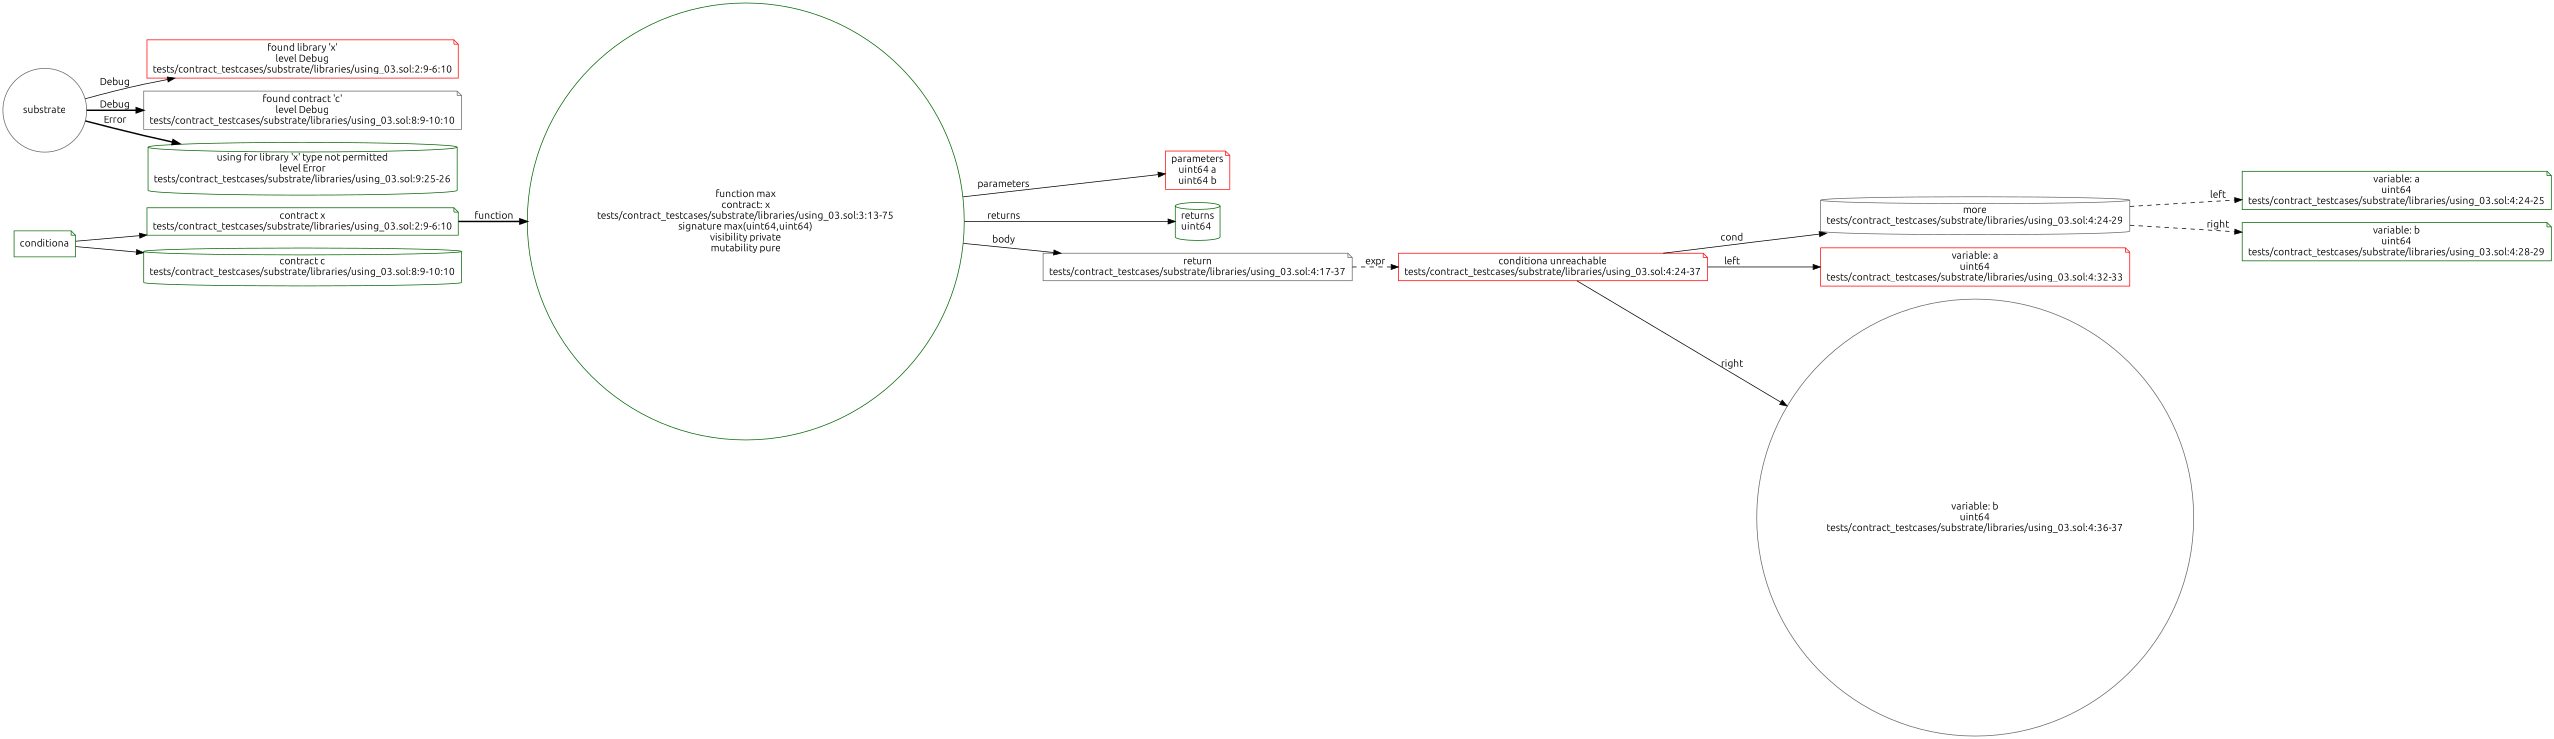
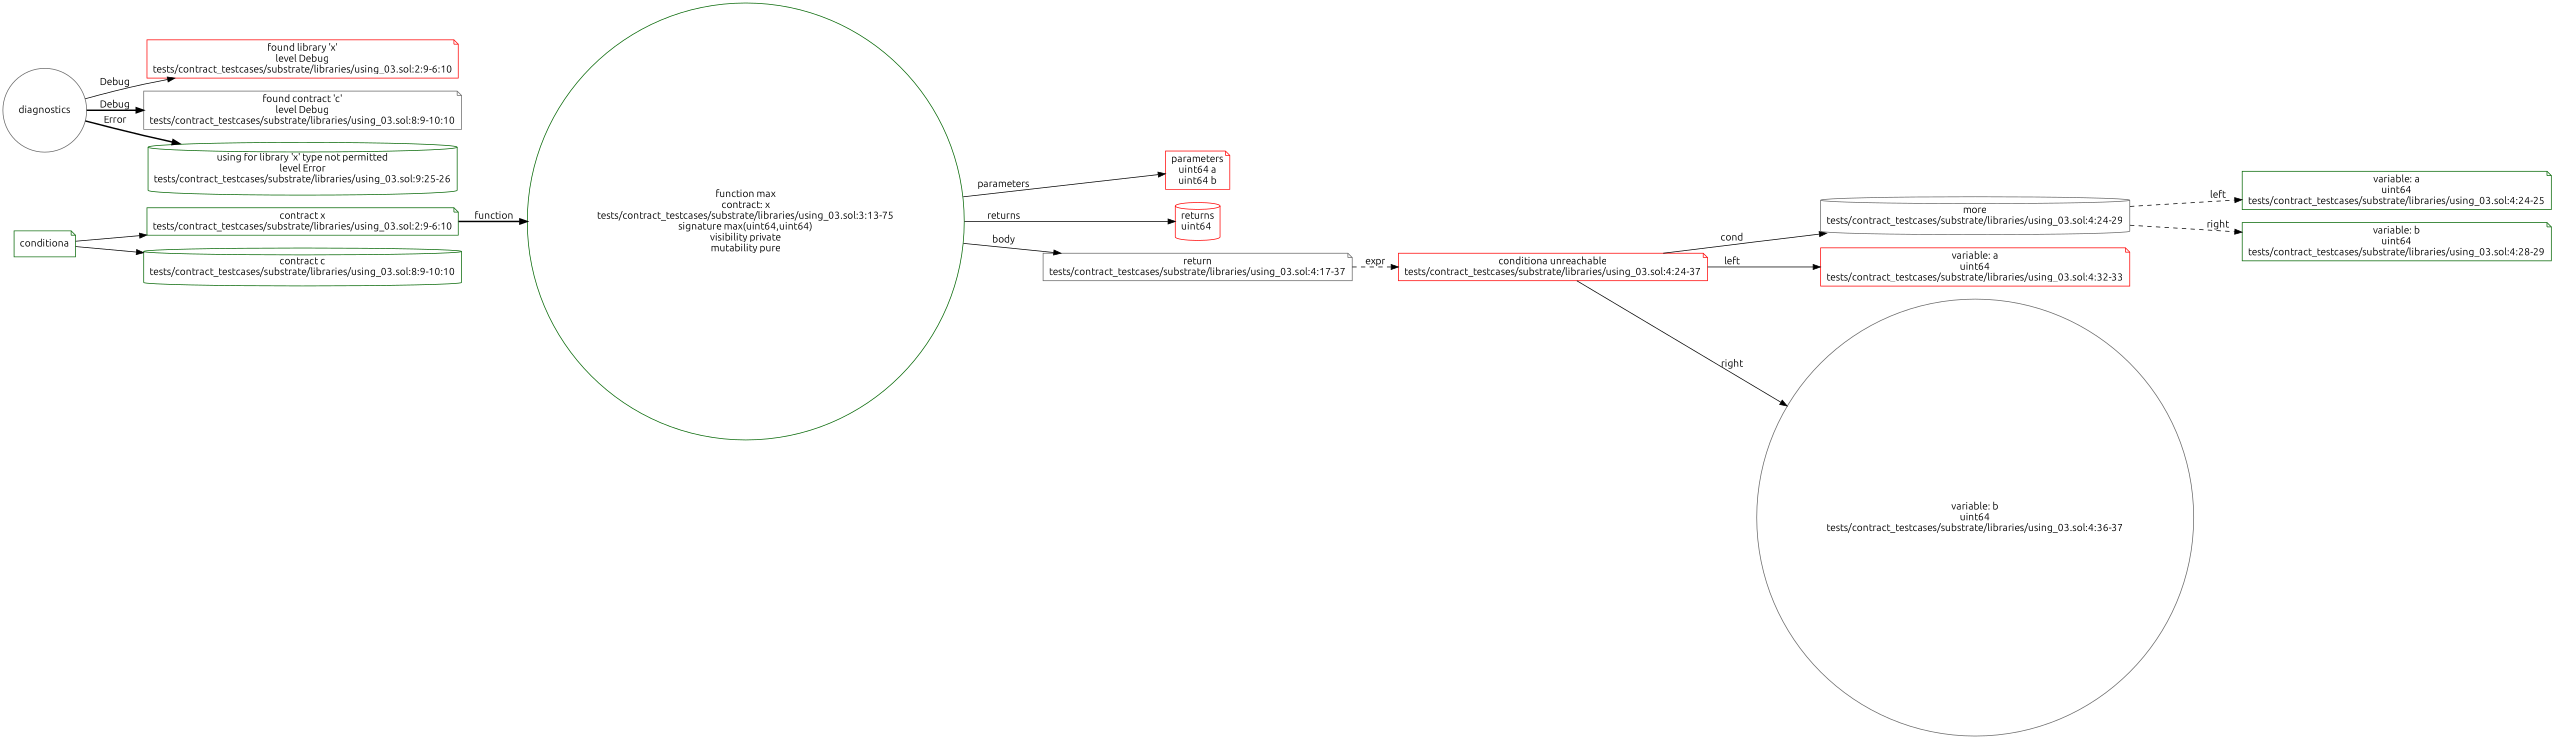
node "substrate": label "substrate" -> "diagnostics"
node "returns uint64": color darkgreen -> red
